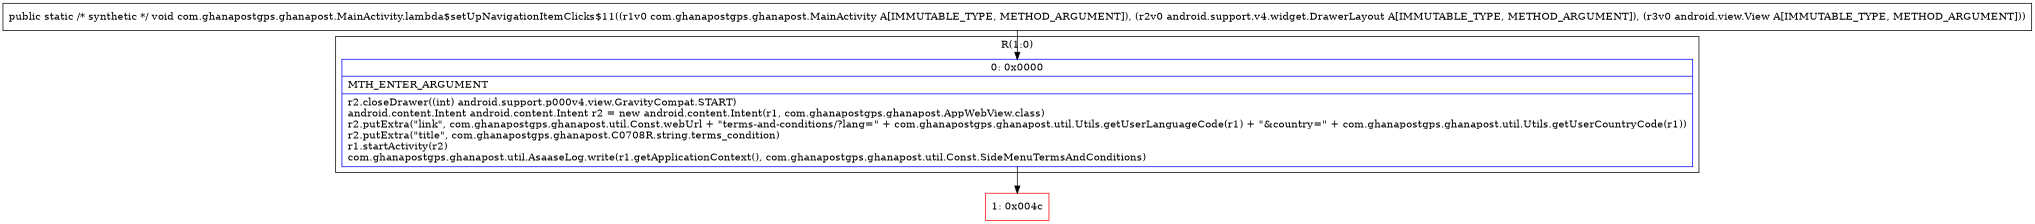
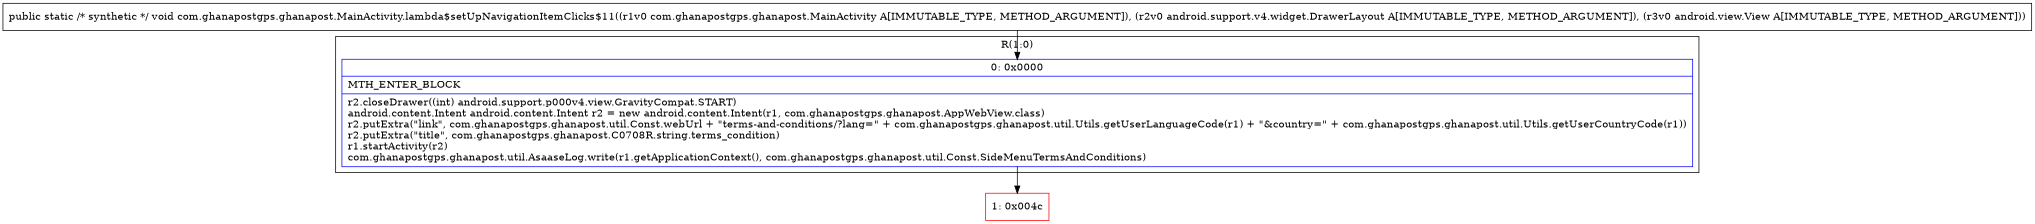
node "0: 0x0000": text "MTH_ENTER_ARGUMENT" -> "MTH_ENTER_BLOCK"
